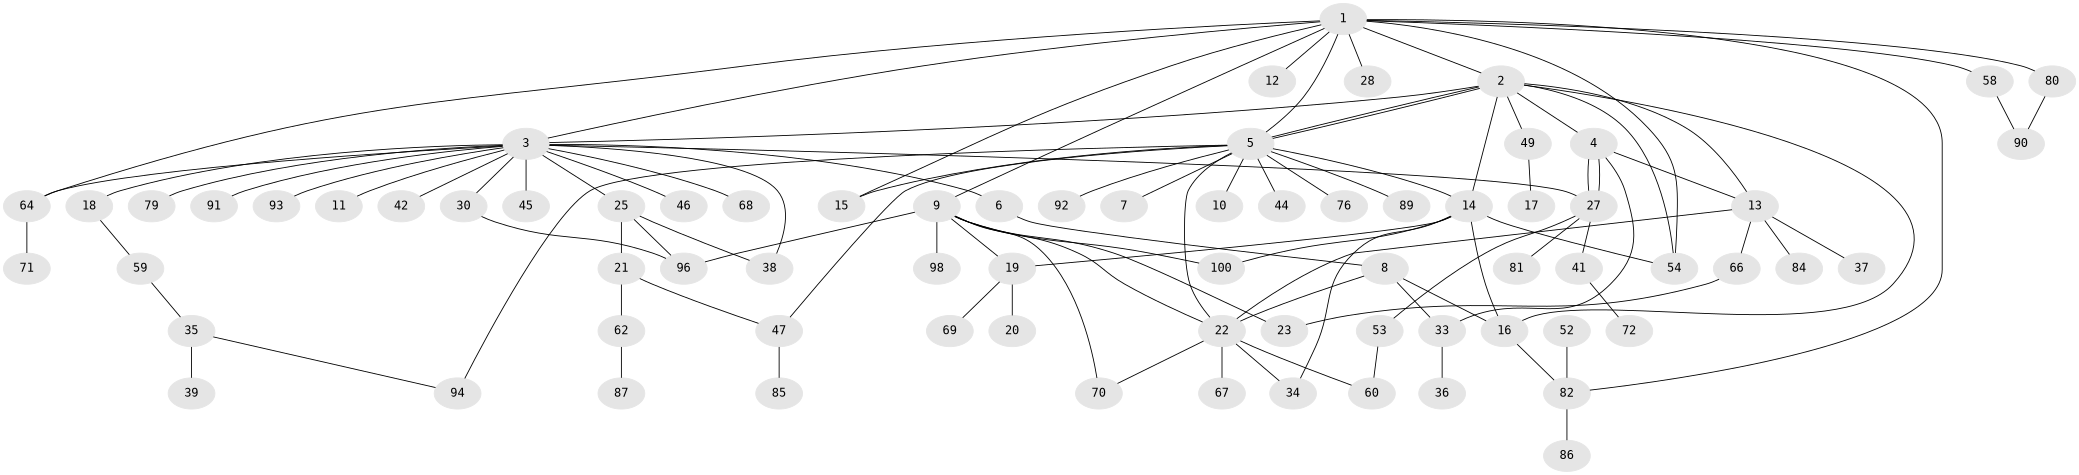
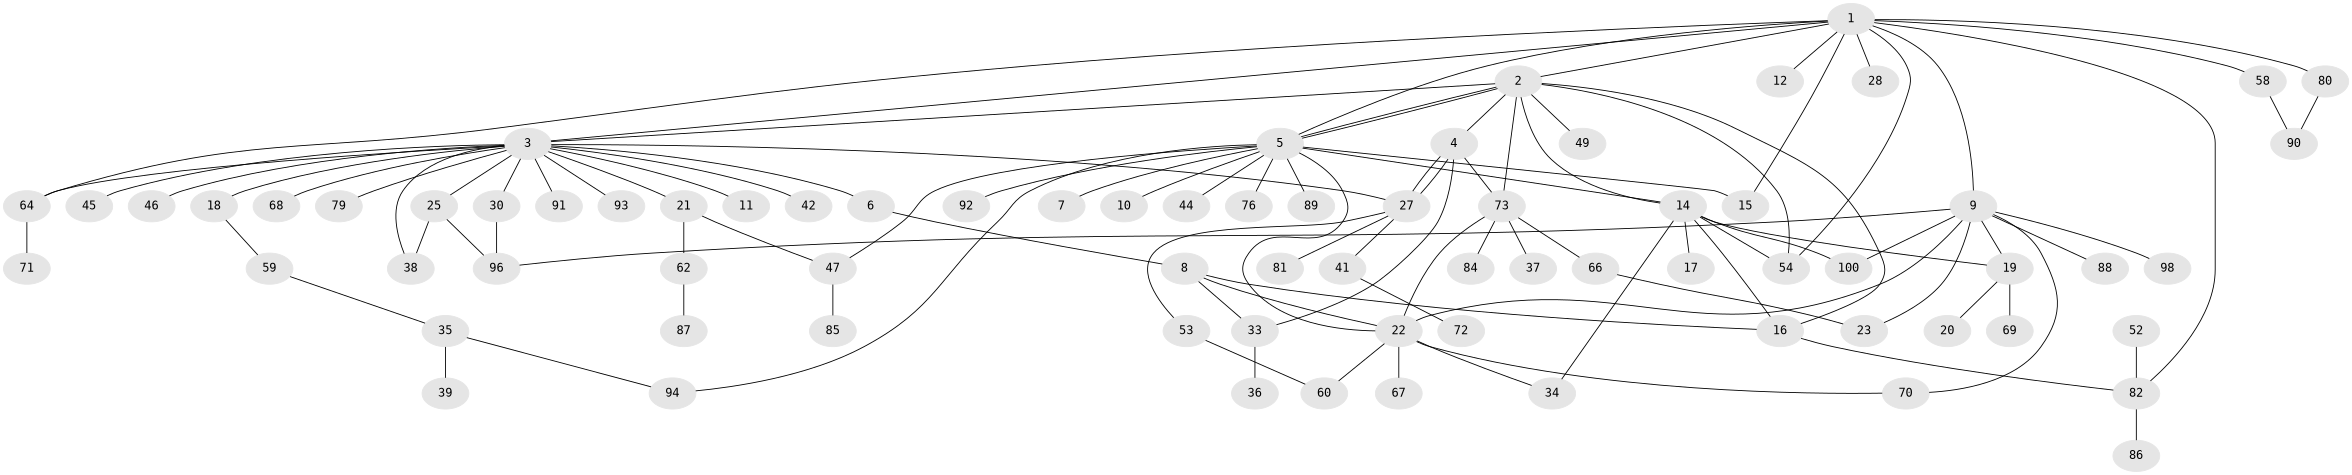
edge "49" -- "17": now "14" -- "17"
node "13": label "13" -> "73"
edge "25" -- "21": now "3" -- "21"
node "88": added
